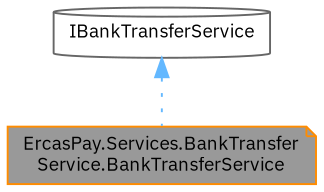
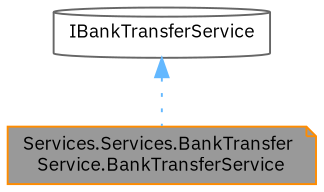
node "ErcasPay.Services.BankTransfer Service.BankTransferService": label "ErcasPay.Services.BankTransfer Service.BankTransferService" -> "Services.Services.BankTransfer Service.BankTransferService"
